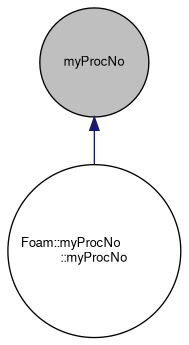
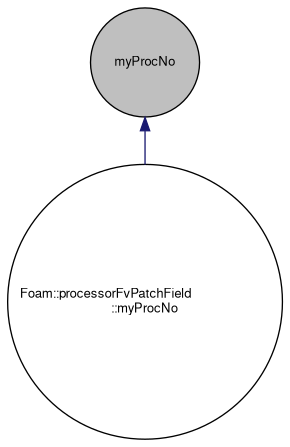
node "Foam::myProcNo ::myProcNo": label "Foam::myProcNo ::myProcNo" -> "Foam::processorFvPatchField ::myProcNo"
